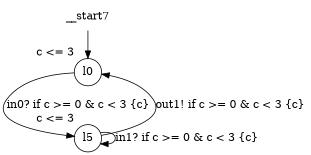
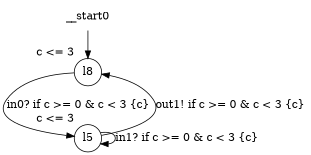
node "__start7": label "__start7" -> "__start0"
node "l0 c <= 3": label "l0 c <= 3" -> "l8 c <= 3"
